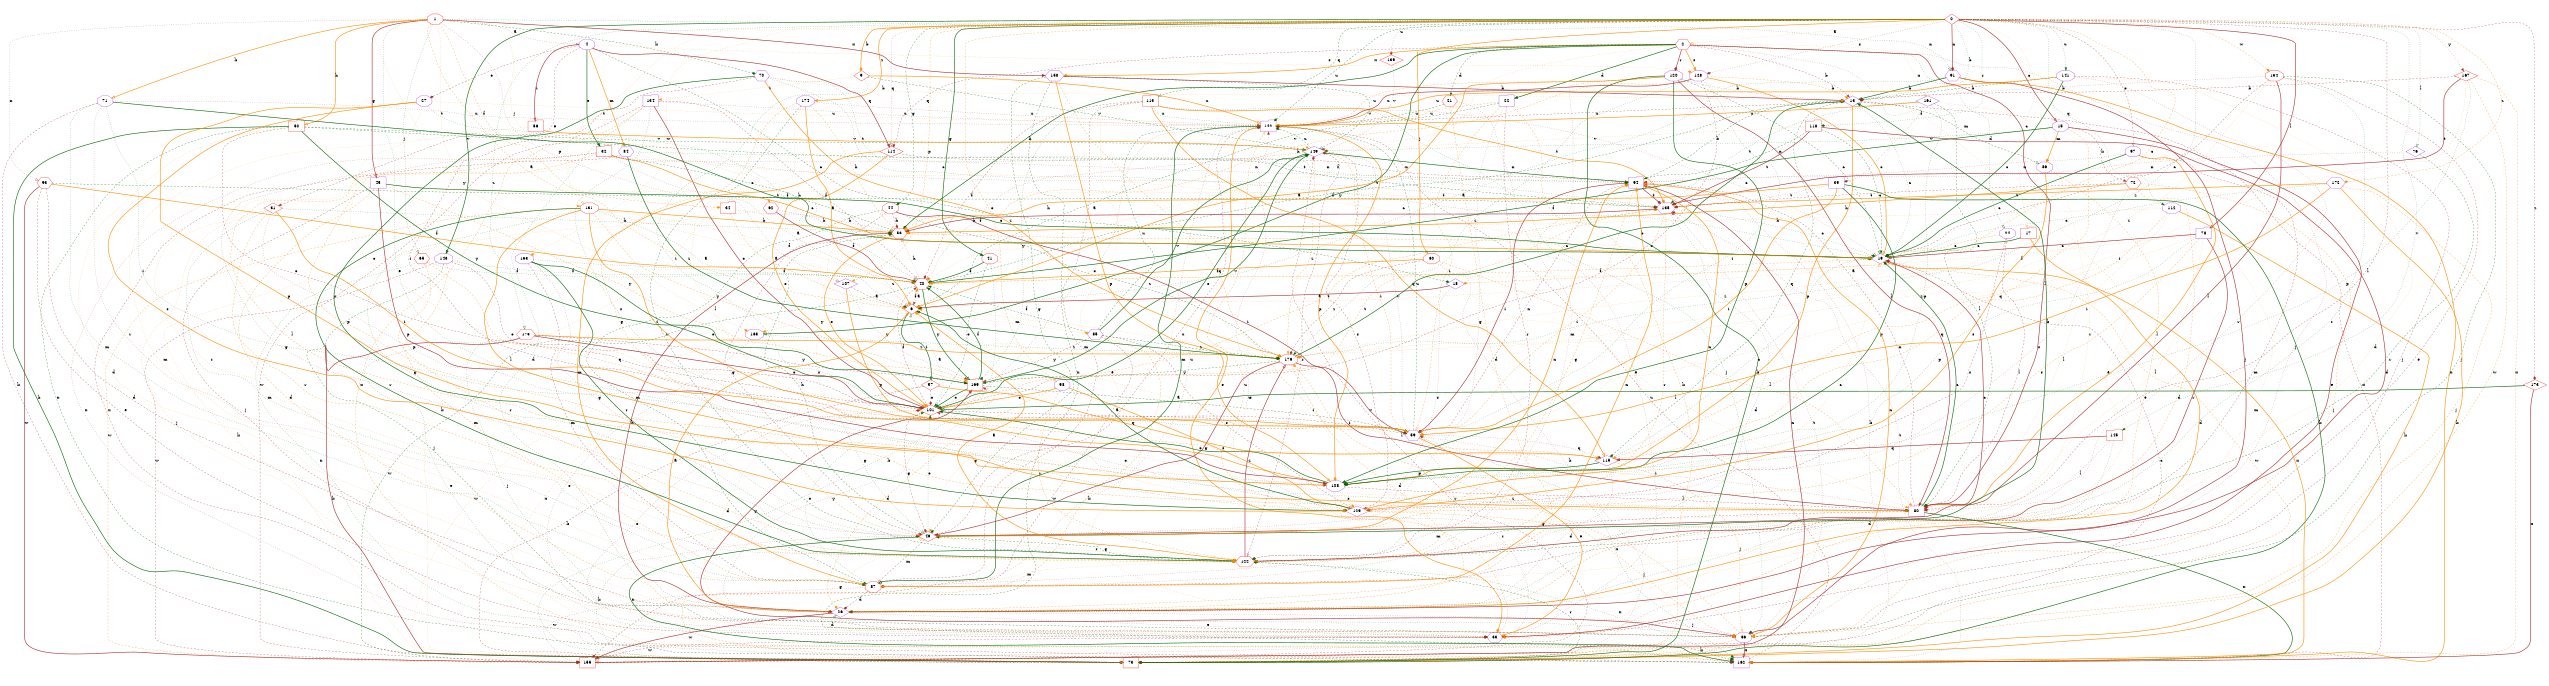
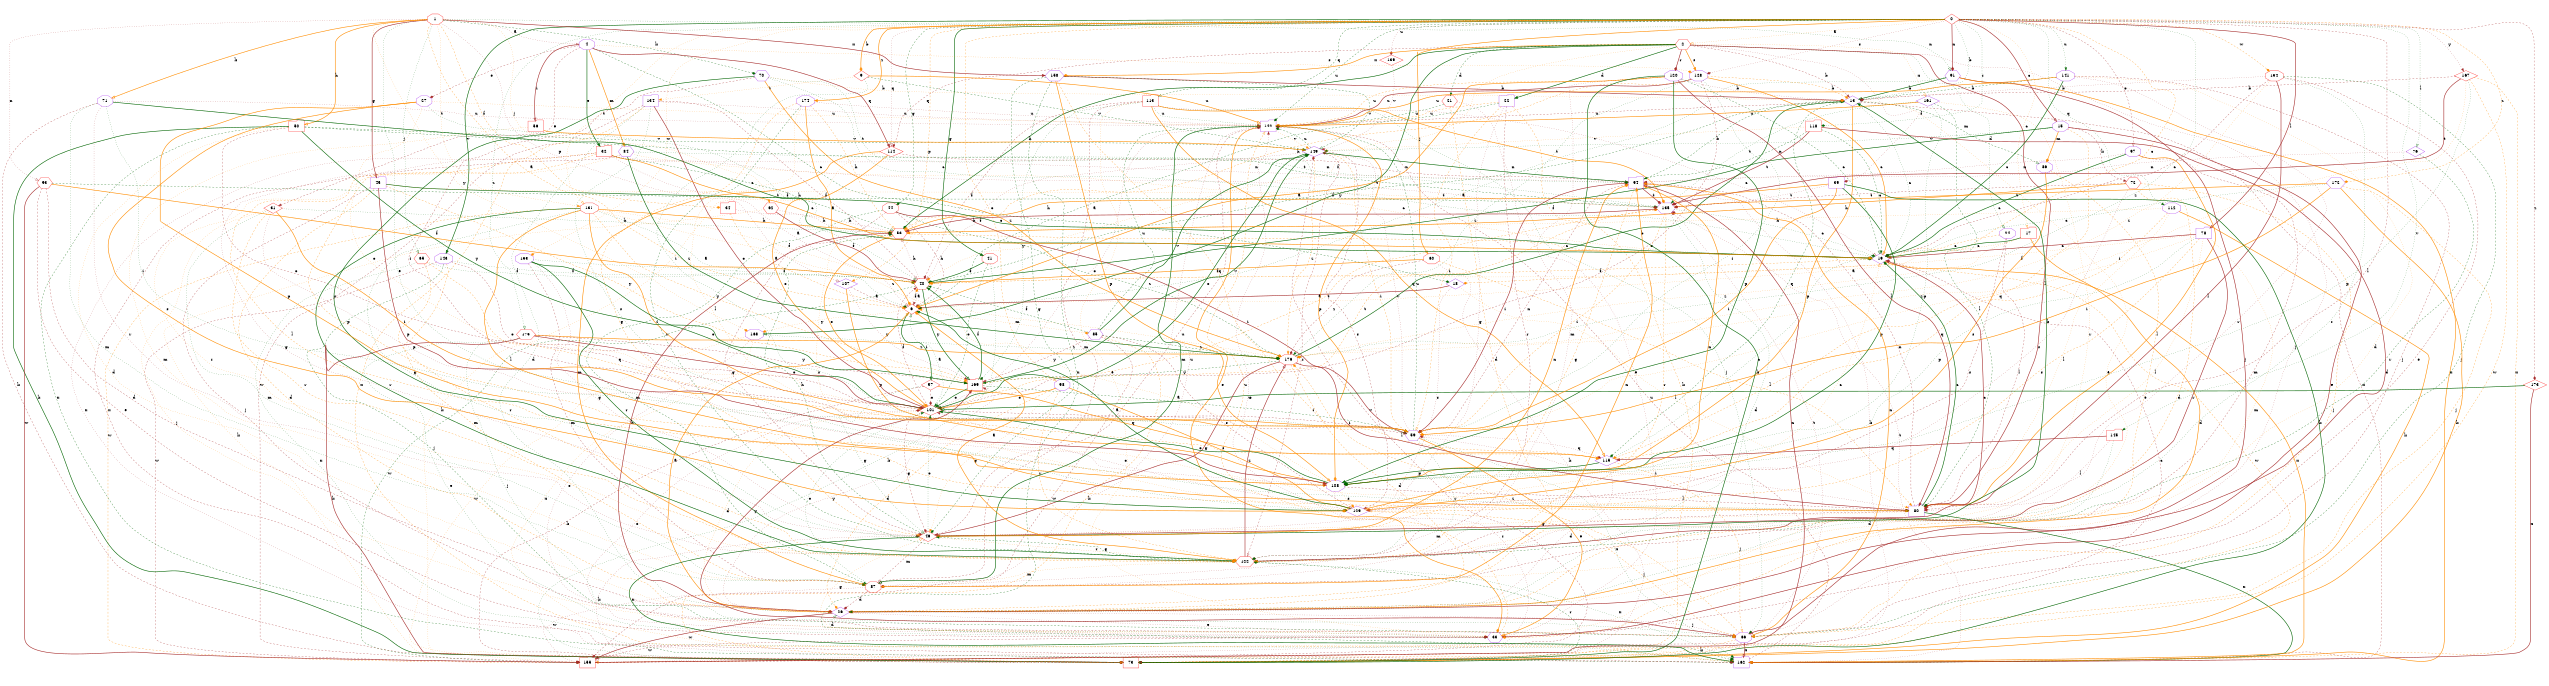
edge "44" -> "53": now "44" -> "6"
